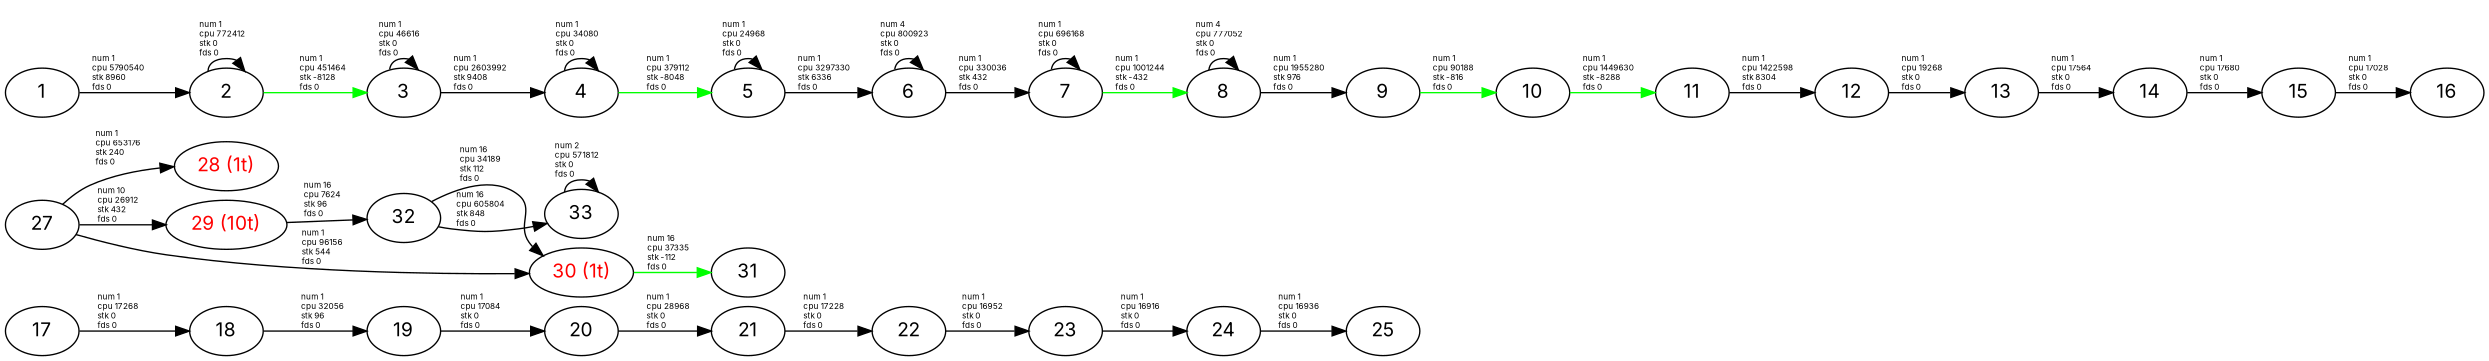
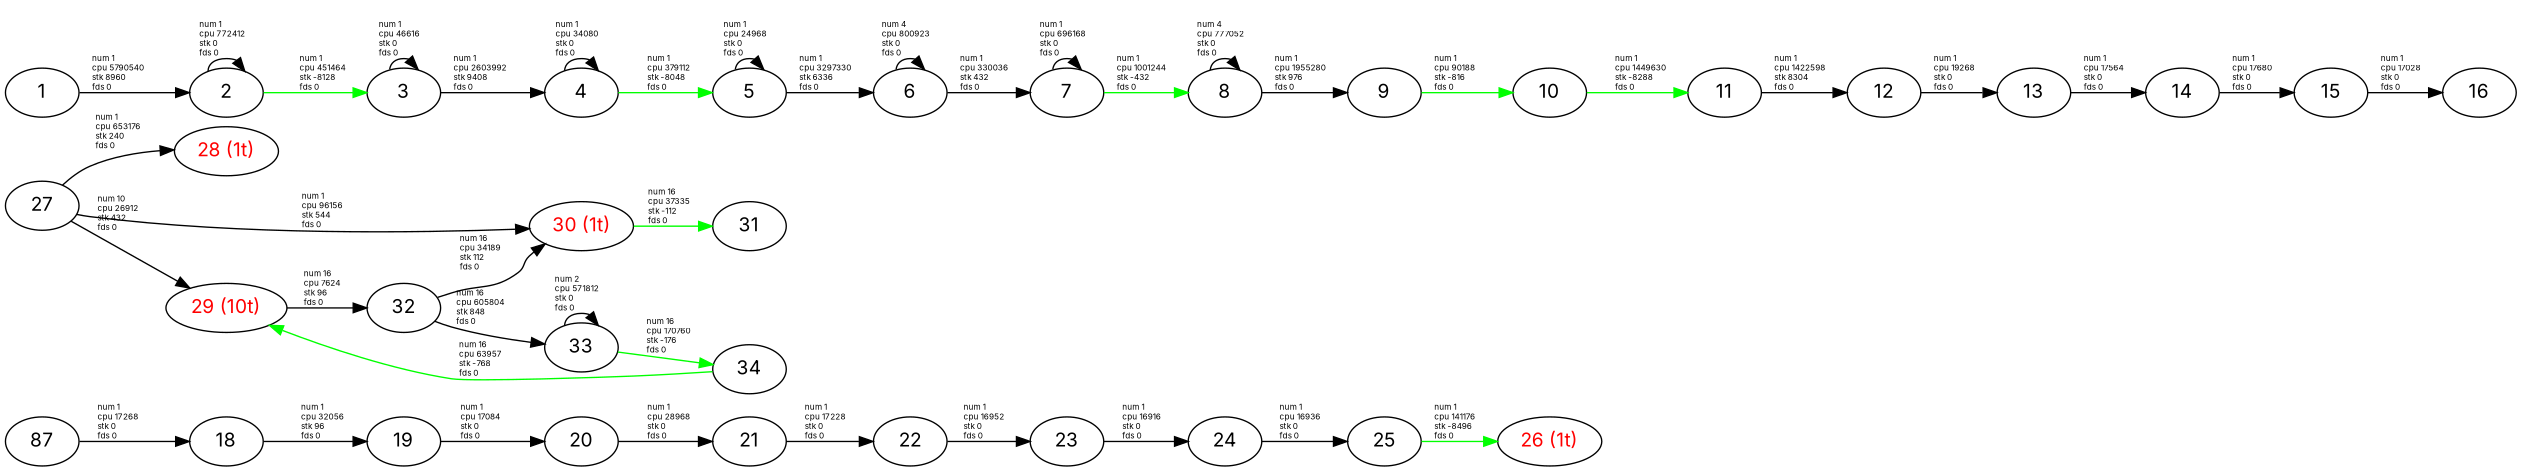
node "17": label "17" -> "87"
node "34": added
node "26 (1t)": added
